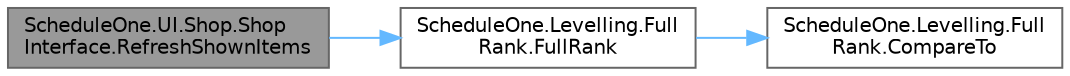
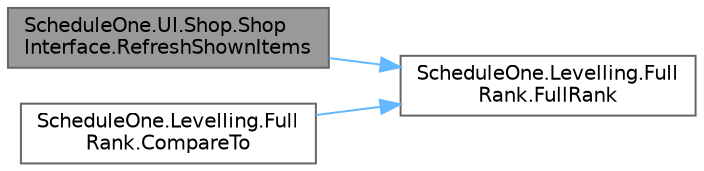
edge "ScheduleOne.Levelling.Full Rank.FullRank" -> "ScheduleOne.Levelling.Full Rank.CompareTo": reversed
